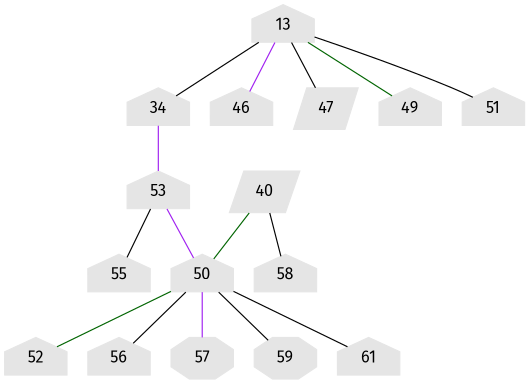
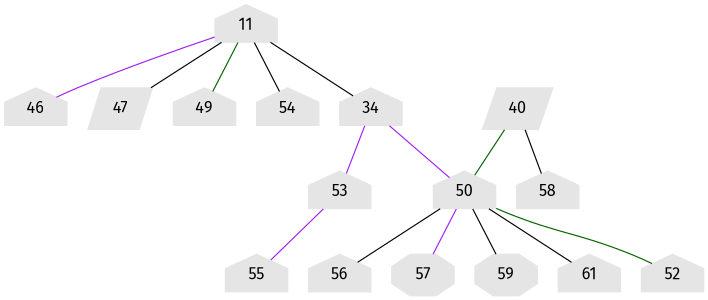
node "13": label "13" -> "11"
node "51": label "51" -> "54"
edge "53" -- "55": color black -> purple
edge "53" -- "50": now "34" -- "50"
